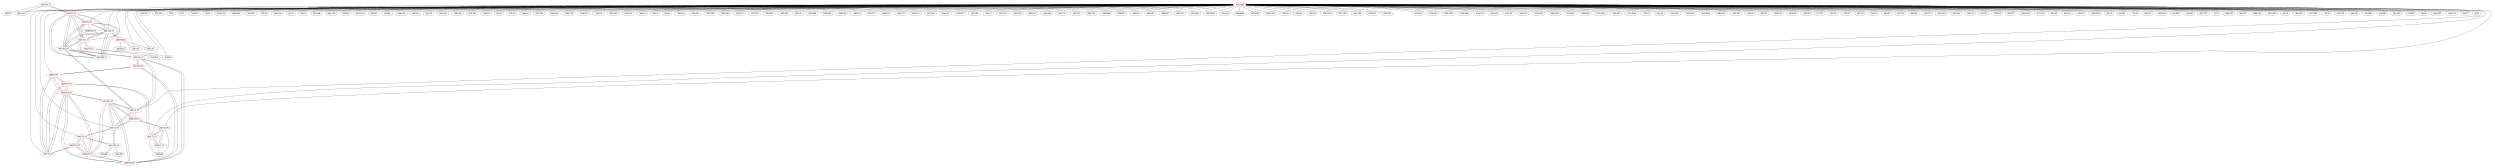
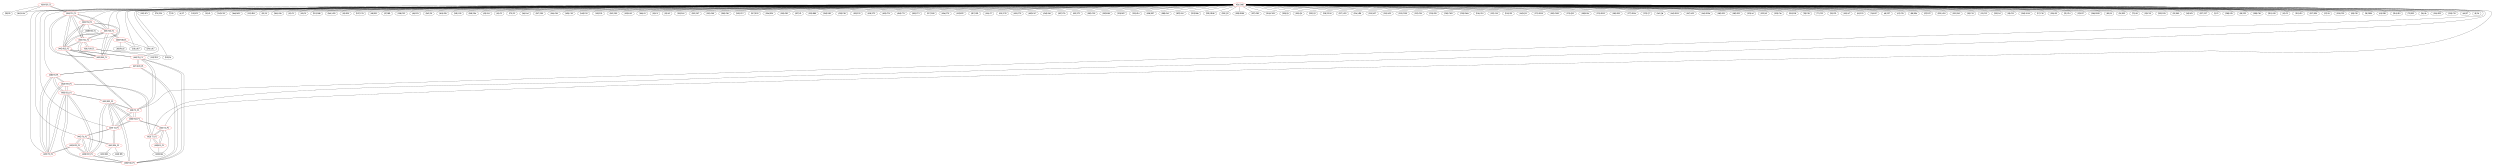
node "(213) C103": added
